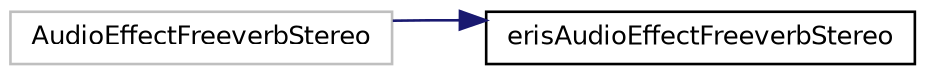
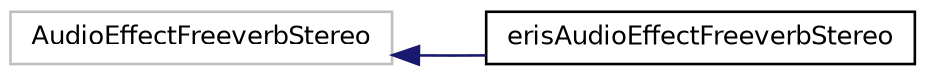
edge "AudioEffectFreeverbStereo" -> "erisAudioEffectFreeverbStereo": reversed
